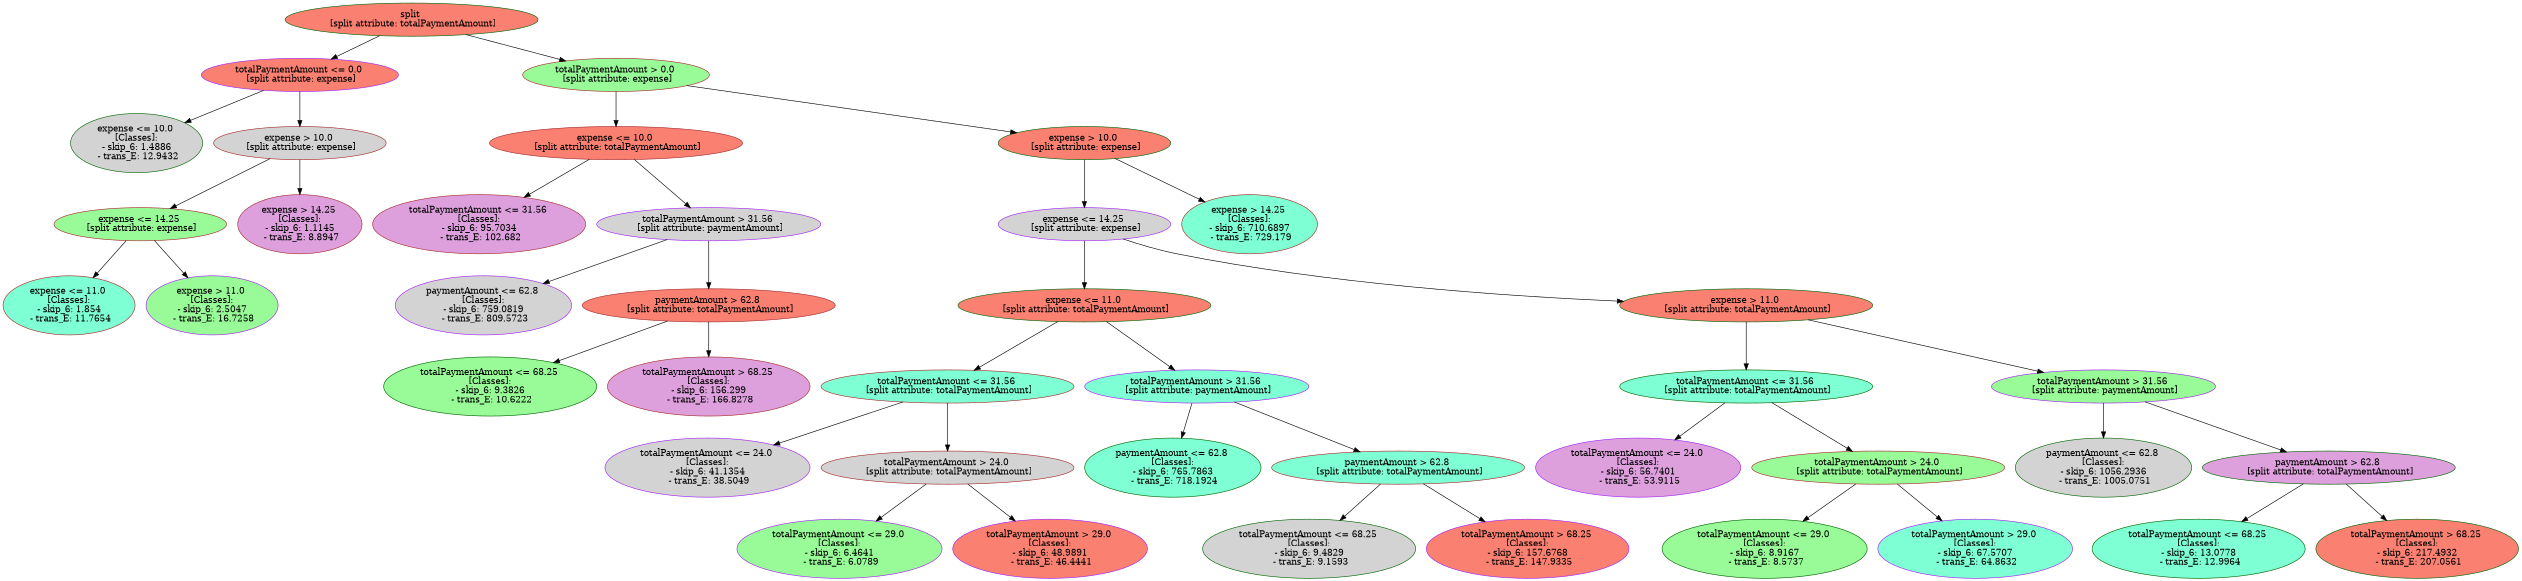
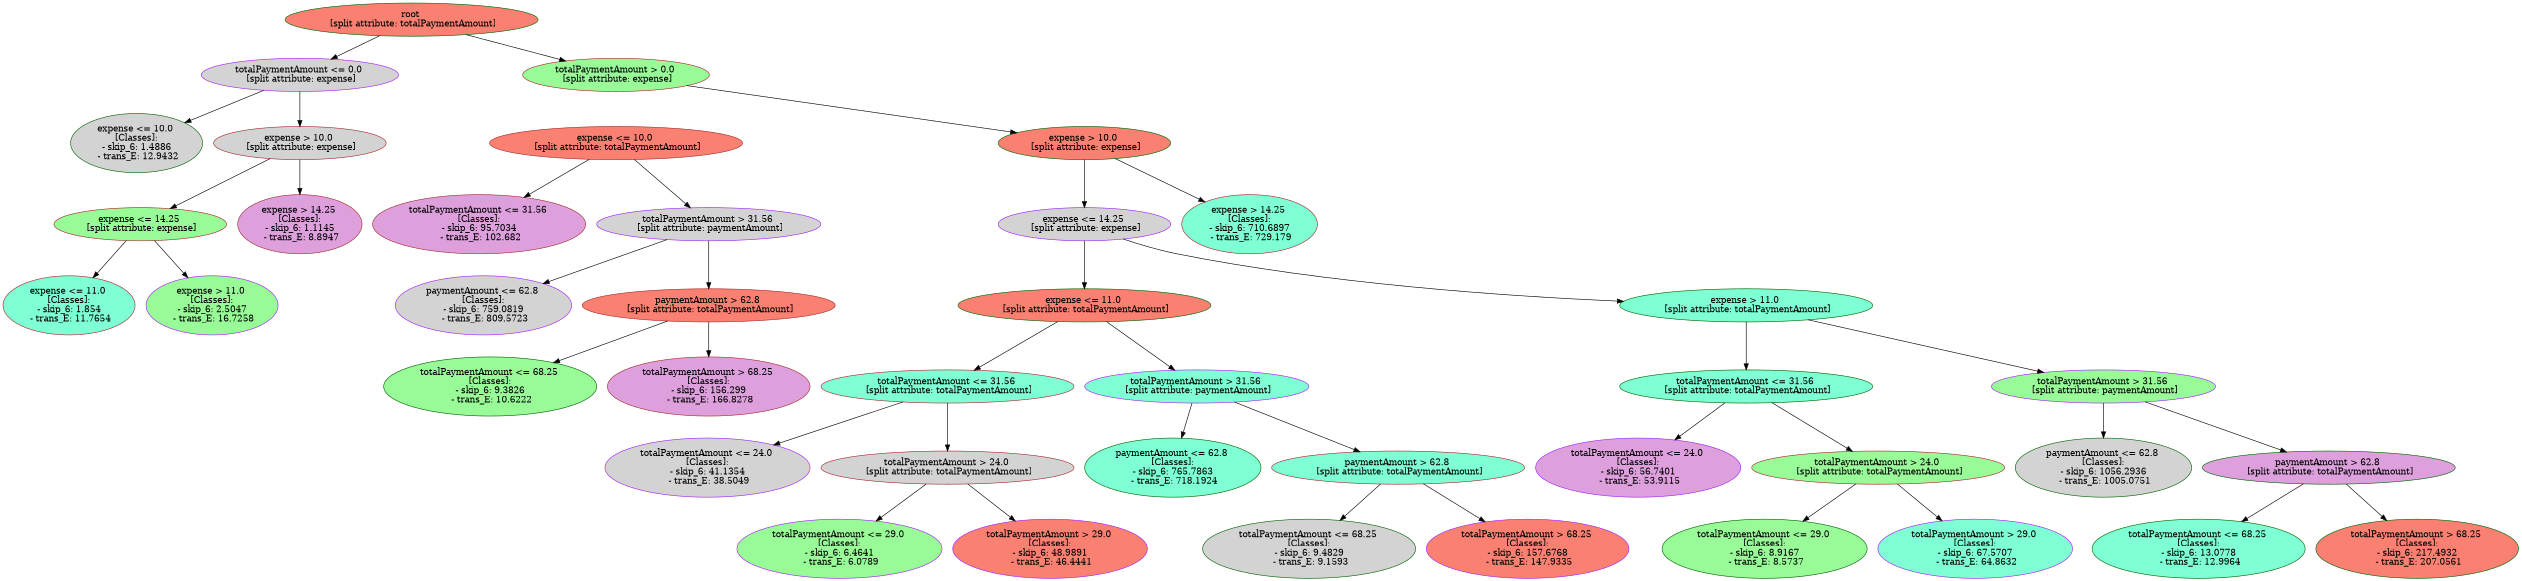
node "split [split attribute: totalPaymentAmount]": label "split [split attribute: totalPaymentAmount]" -> "root [split attribute: totalPaymentAmount]"
node "totalPaymentAmount <= 0.0 [split attribute: expense]": fillcolor salmon -> lightgrey
edge "totalPaymentAmount > 0.0 [split attribute: expense]" -> "expense <= 10.0 [split attribute: totalPaymentAmount]": removed
node "expense > 11.0 [split attribute: totalPaymentAmount]": fillcolor salmon -> aquamarine
